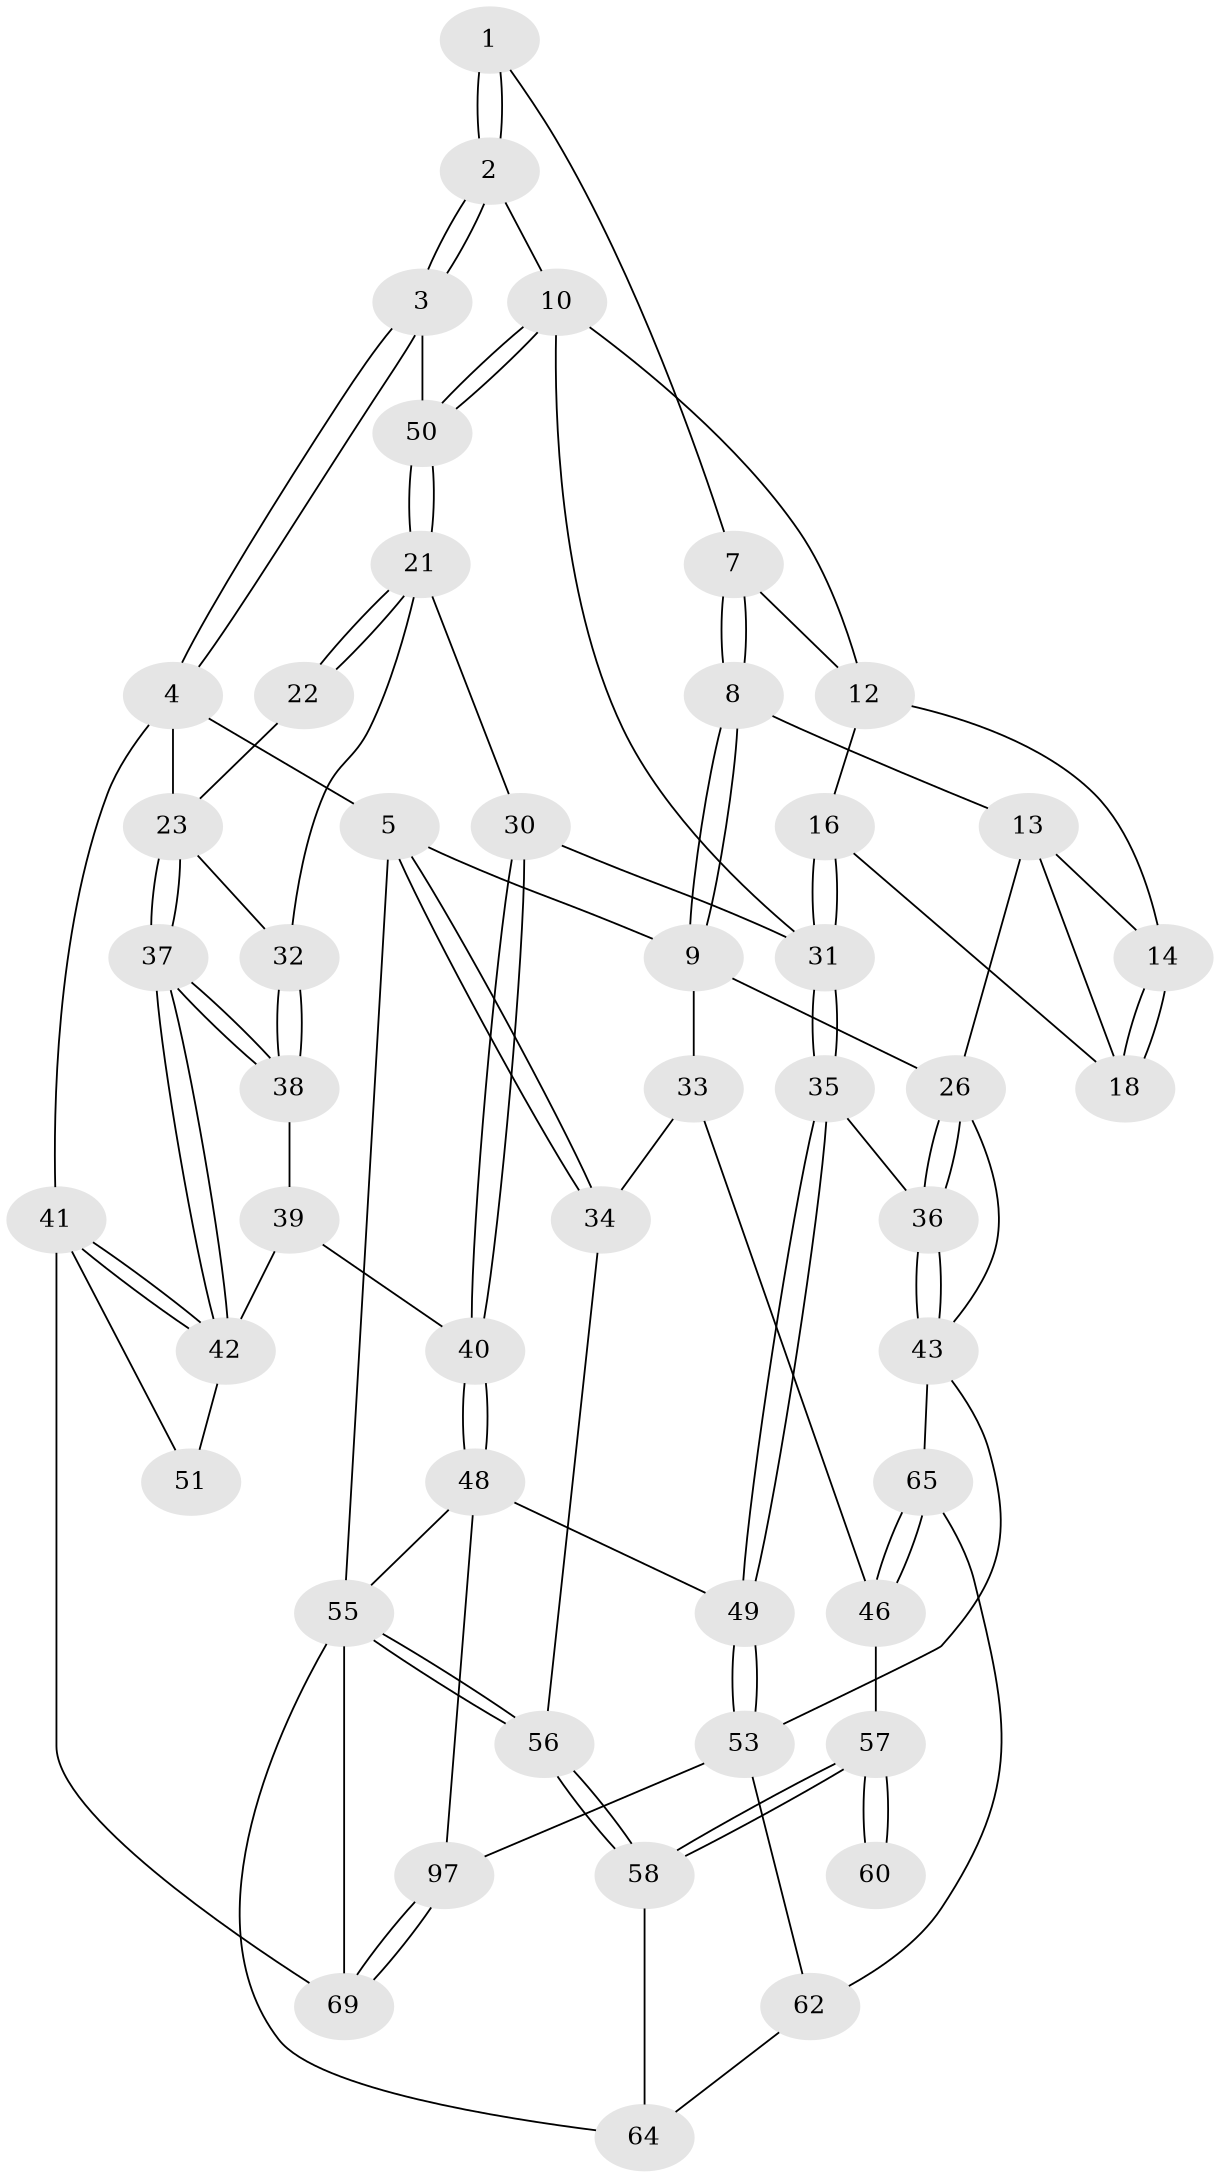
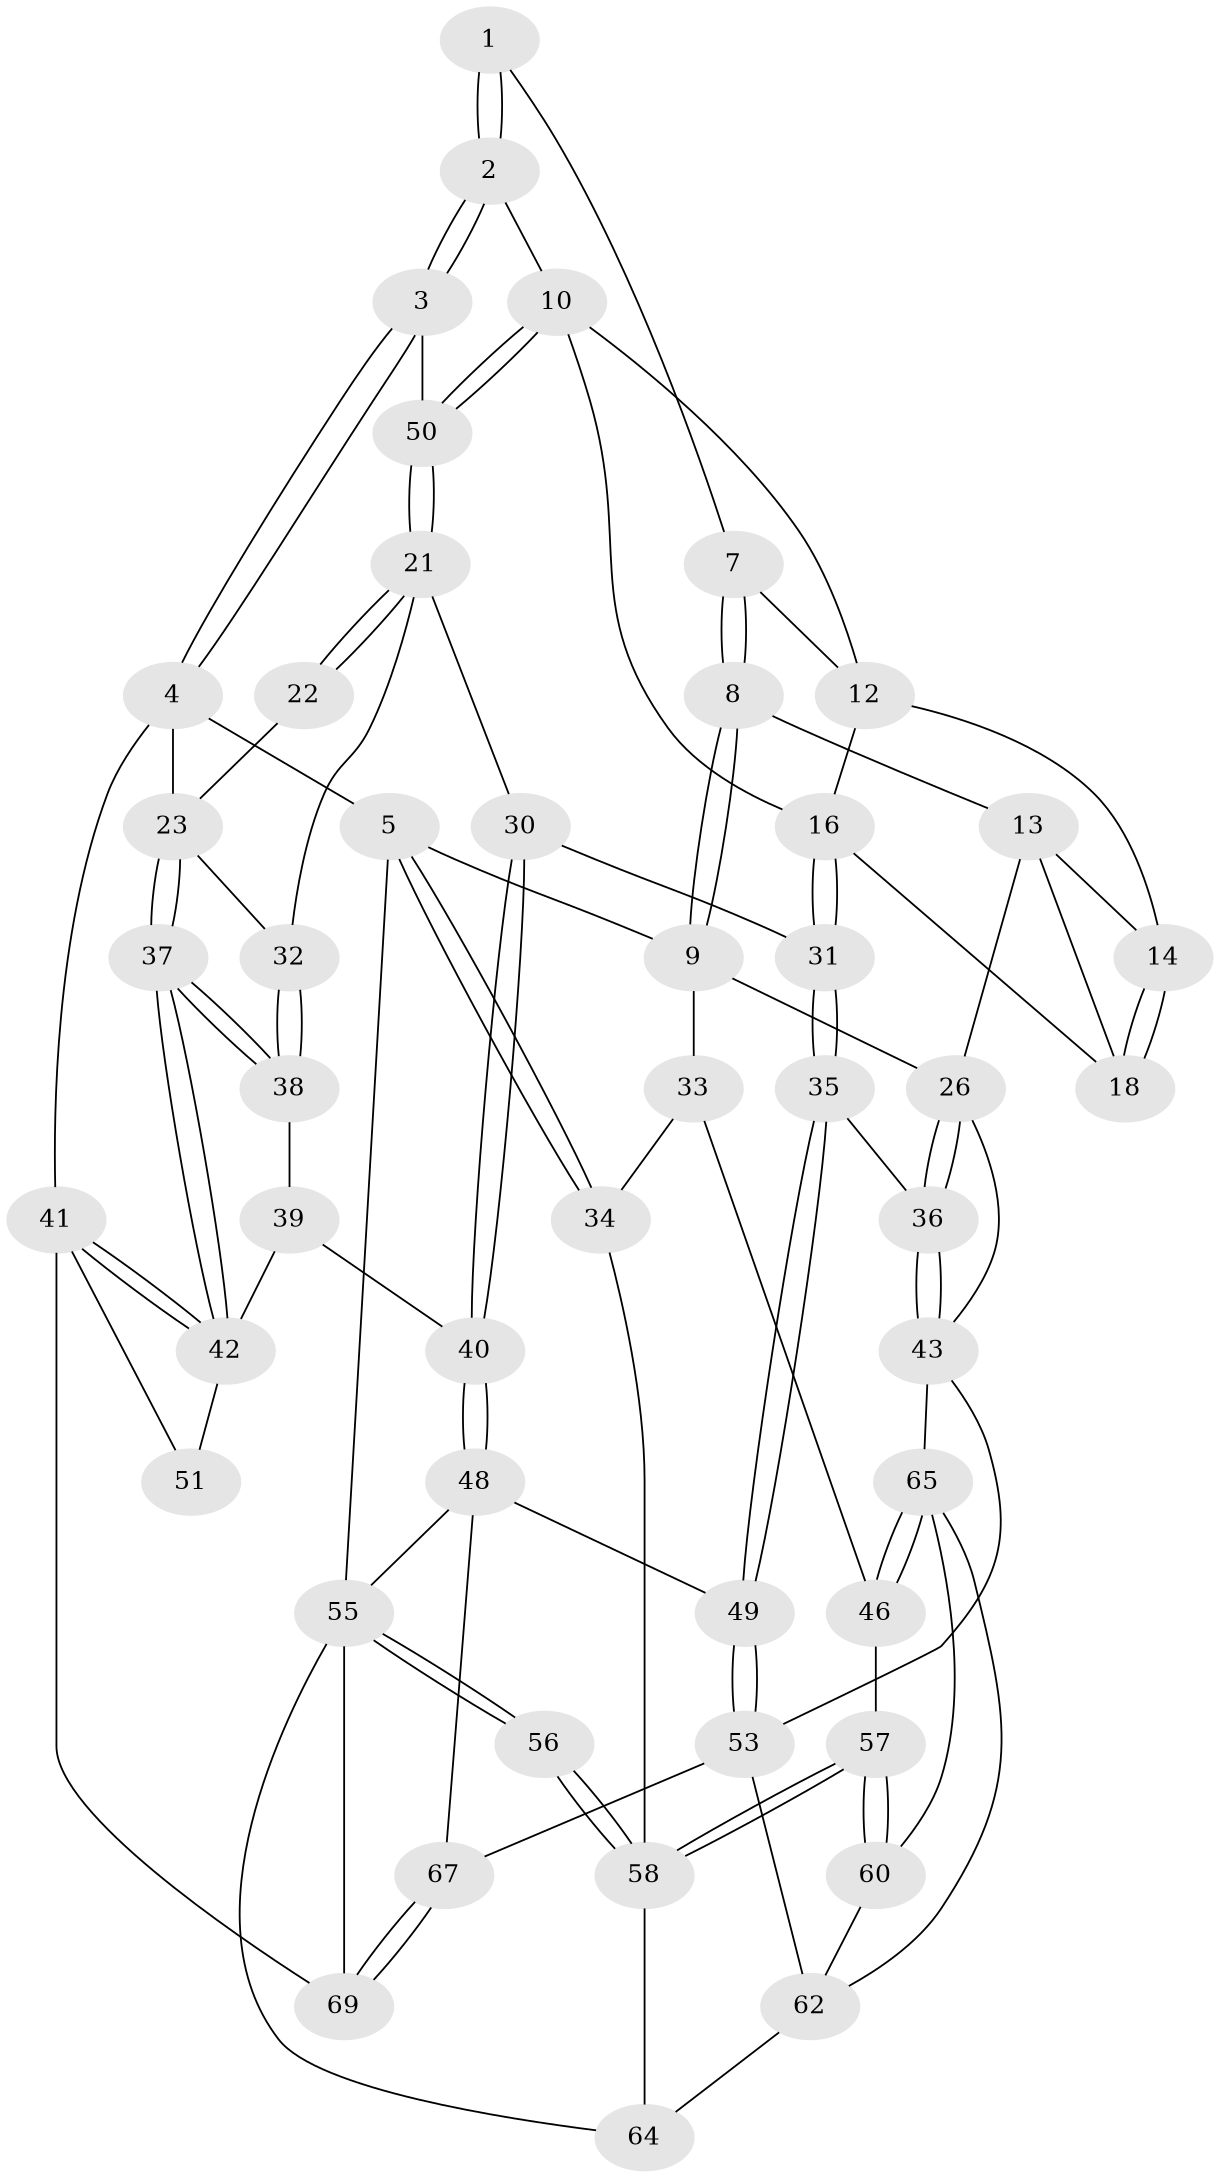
edge "10" -- "31": now "10" -- "16"
edge "34" -- "56": now "34" -- "58"
edge "65" -- "60": added
node "97": label "97" -> "67"
edge "60" -- "62": added
